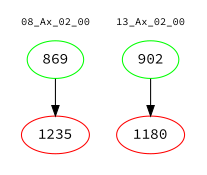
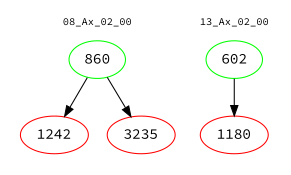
node "869": label "869" -> "860"
node "902": label "902" -> "602"
node "1242": added
node "1235": label "1235" -> "3235"
